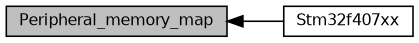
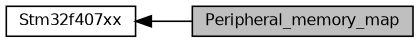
edge "Stm32f407xx" -> "Peripheral_memory_map": reversed
